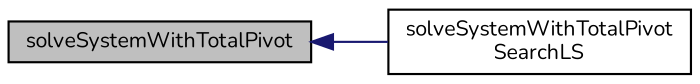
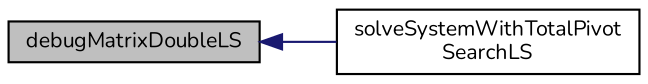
node "solveSystemWithTotalPivot": label "solveSystemWithTotalPivot" -> "debugMatrixDoubleLS"
